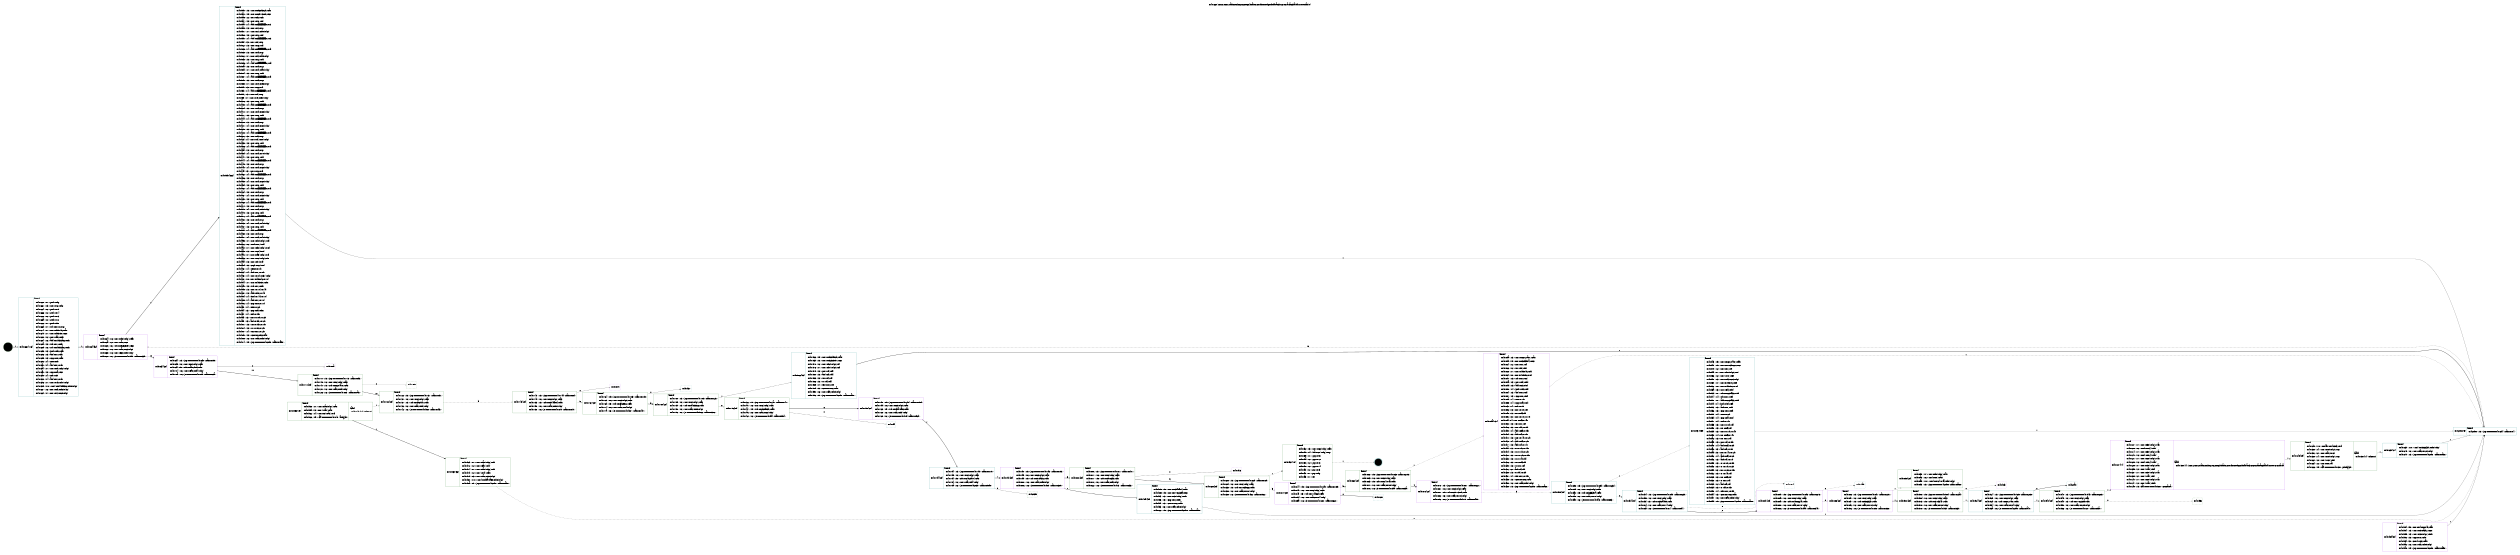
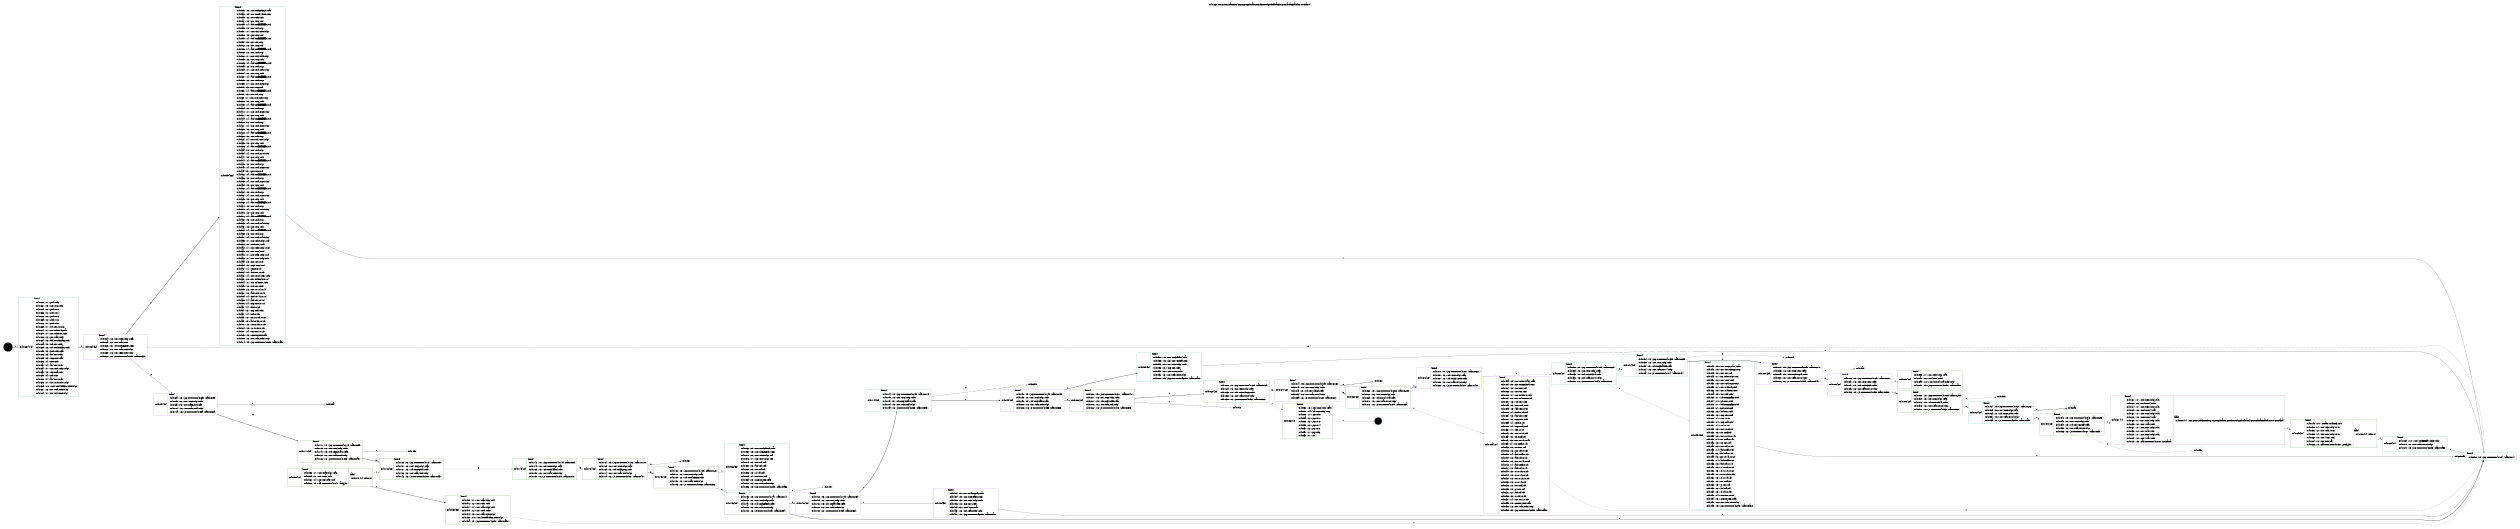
edge "0x401966 [53]" -> "0x4020b8 [5]": now "0x40179c [28]" -> "0x4020b8 [5]"
node "0x401e7b": removed
edge "0x4017b8 [28]" -> "0x401b8f [30]": added, label "1"
